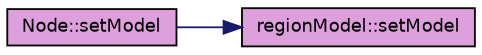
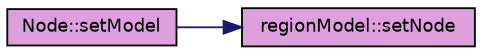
node "regionModel::setModel": label "regionModel::setModel" -> "regionModel::setNode"
